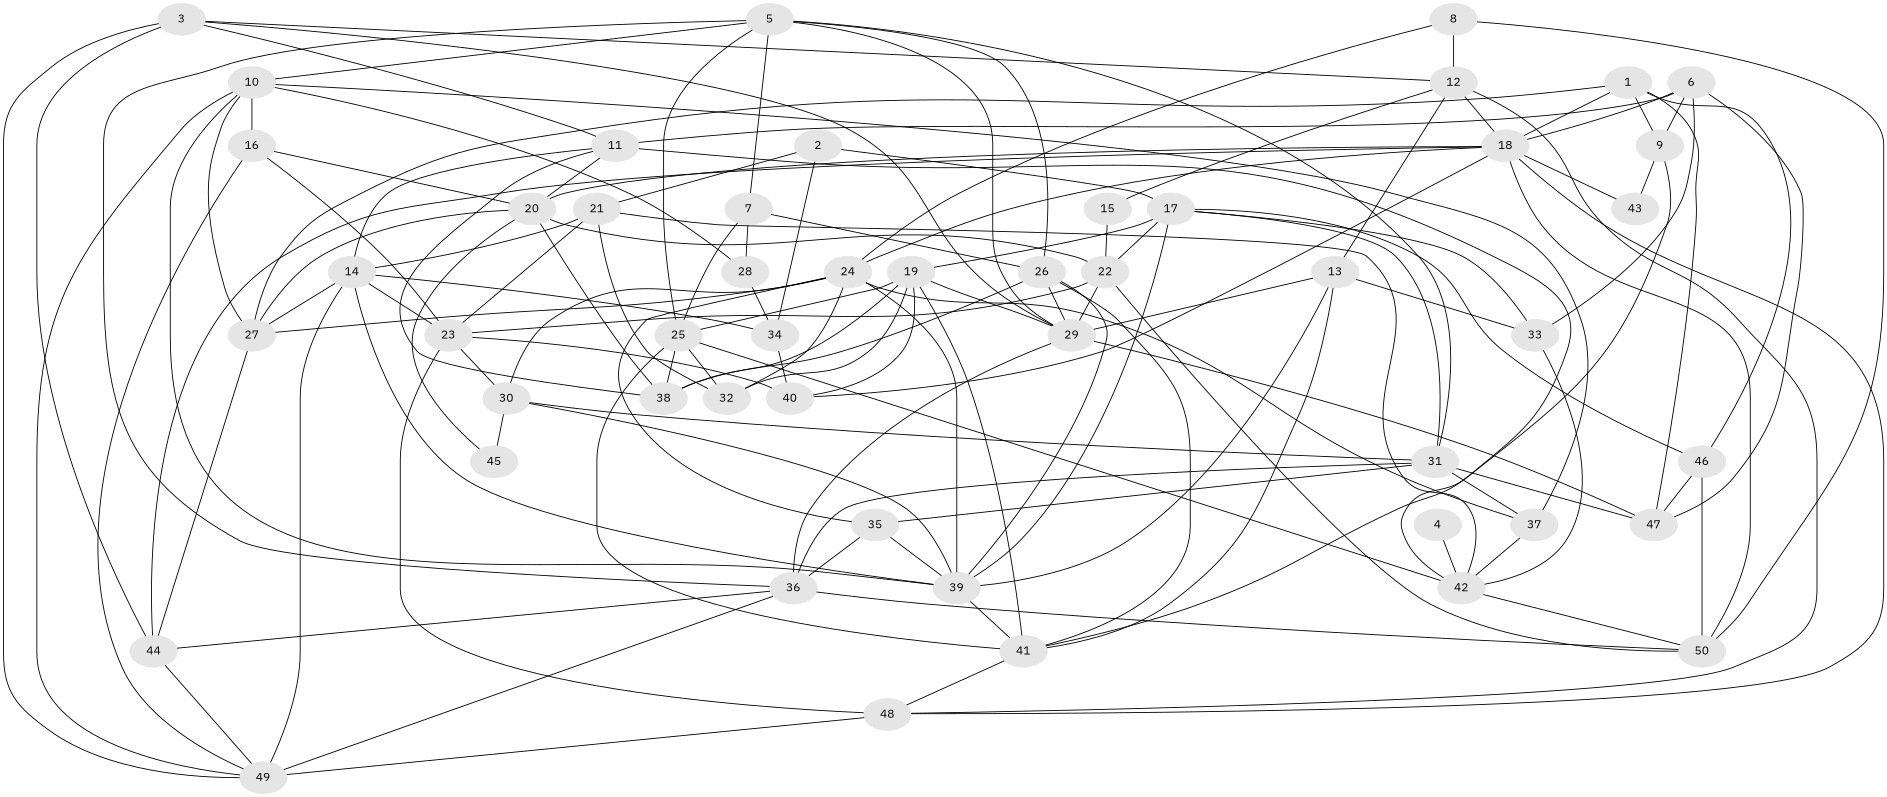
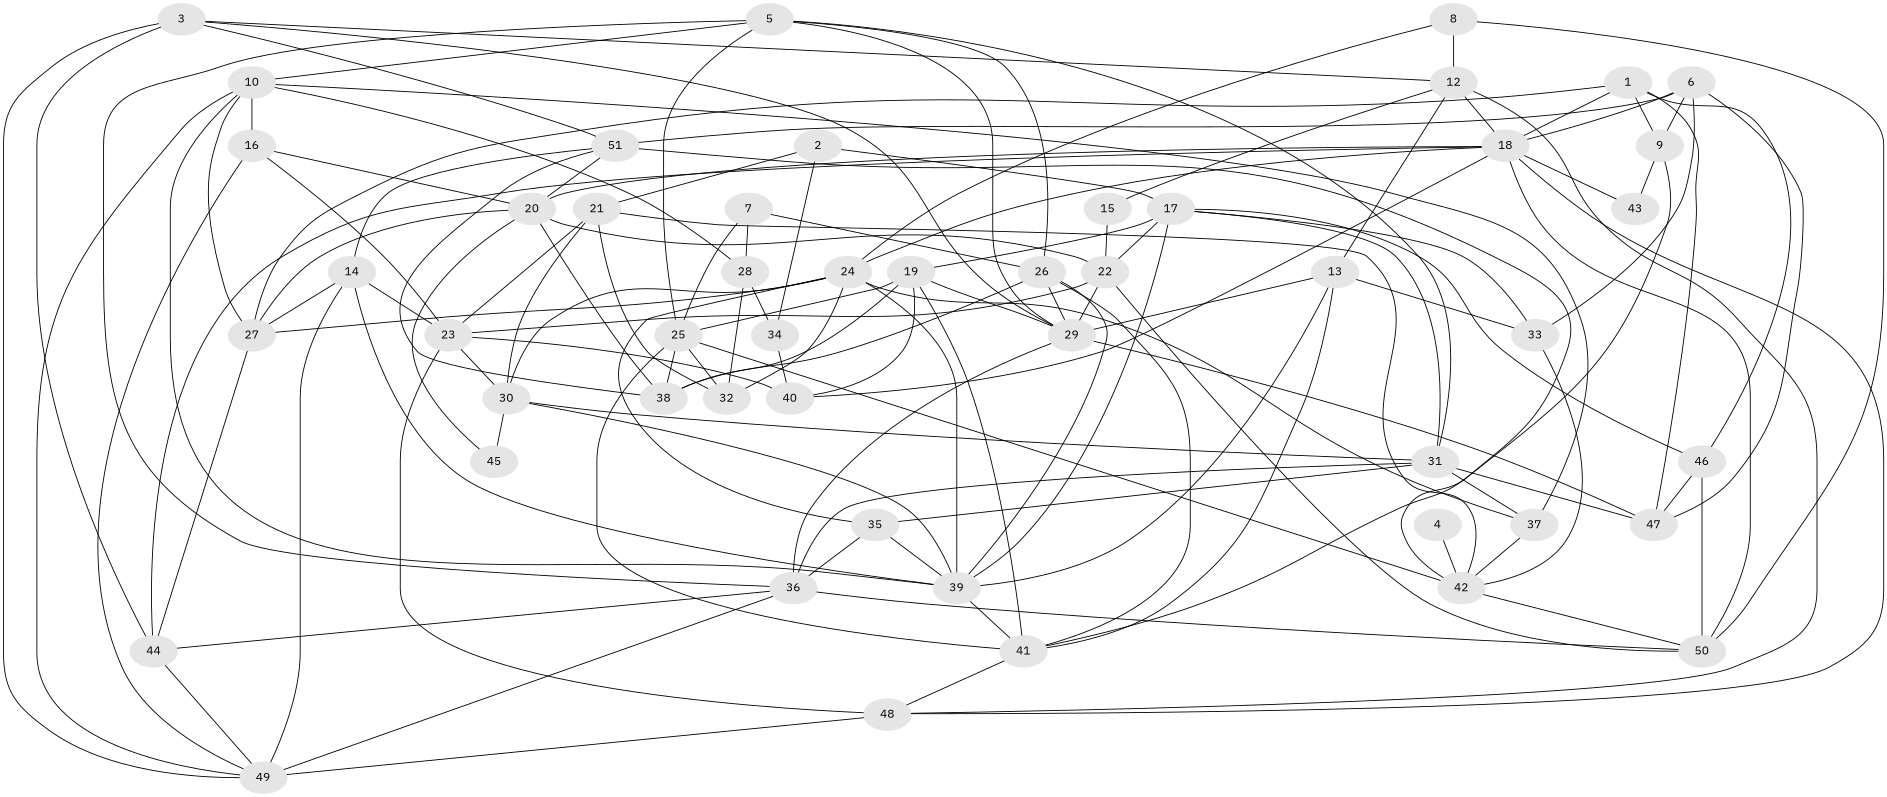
edge "5" -- "7": removed
node "11": label "11" -> "51"
edge "21" -- "14": now "21" -- "30"
edge "14" -- "34": removed
edge "19" -- "32": now "28" -- "32"
